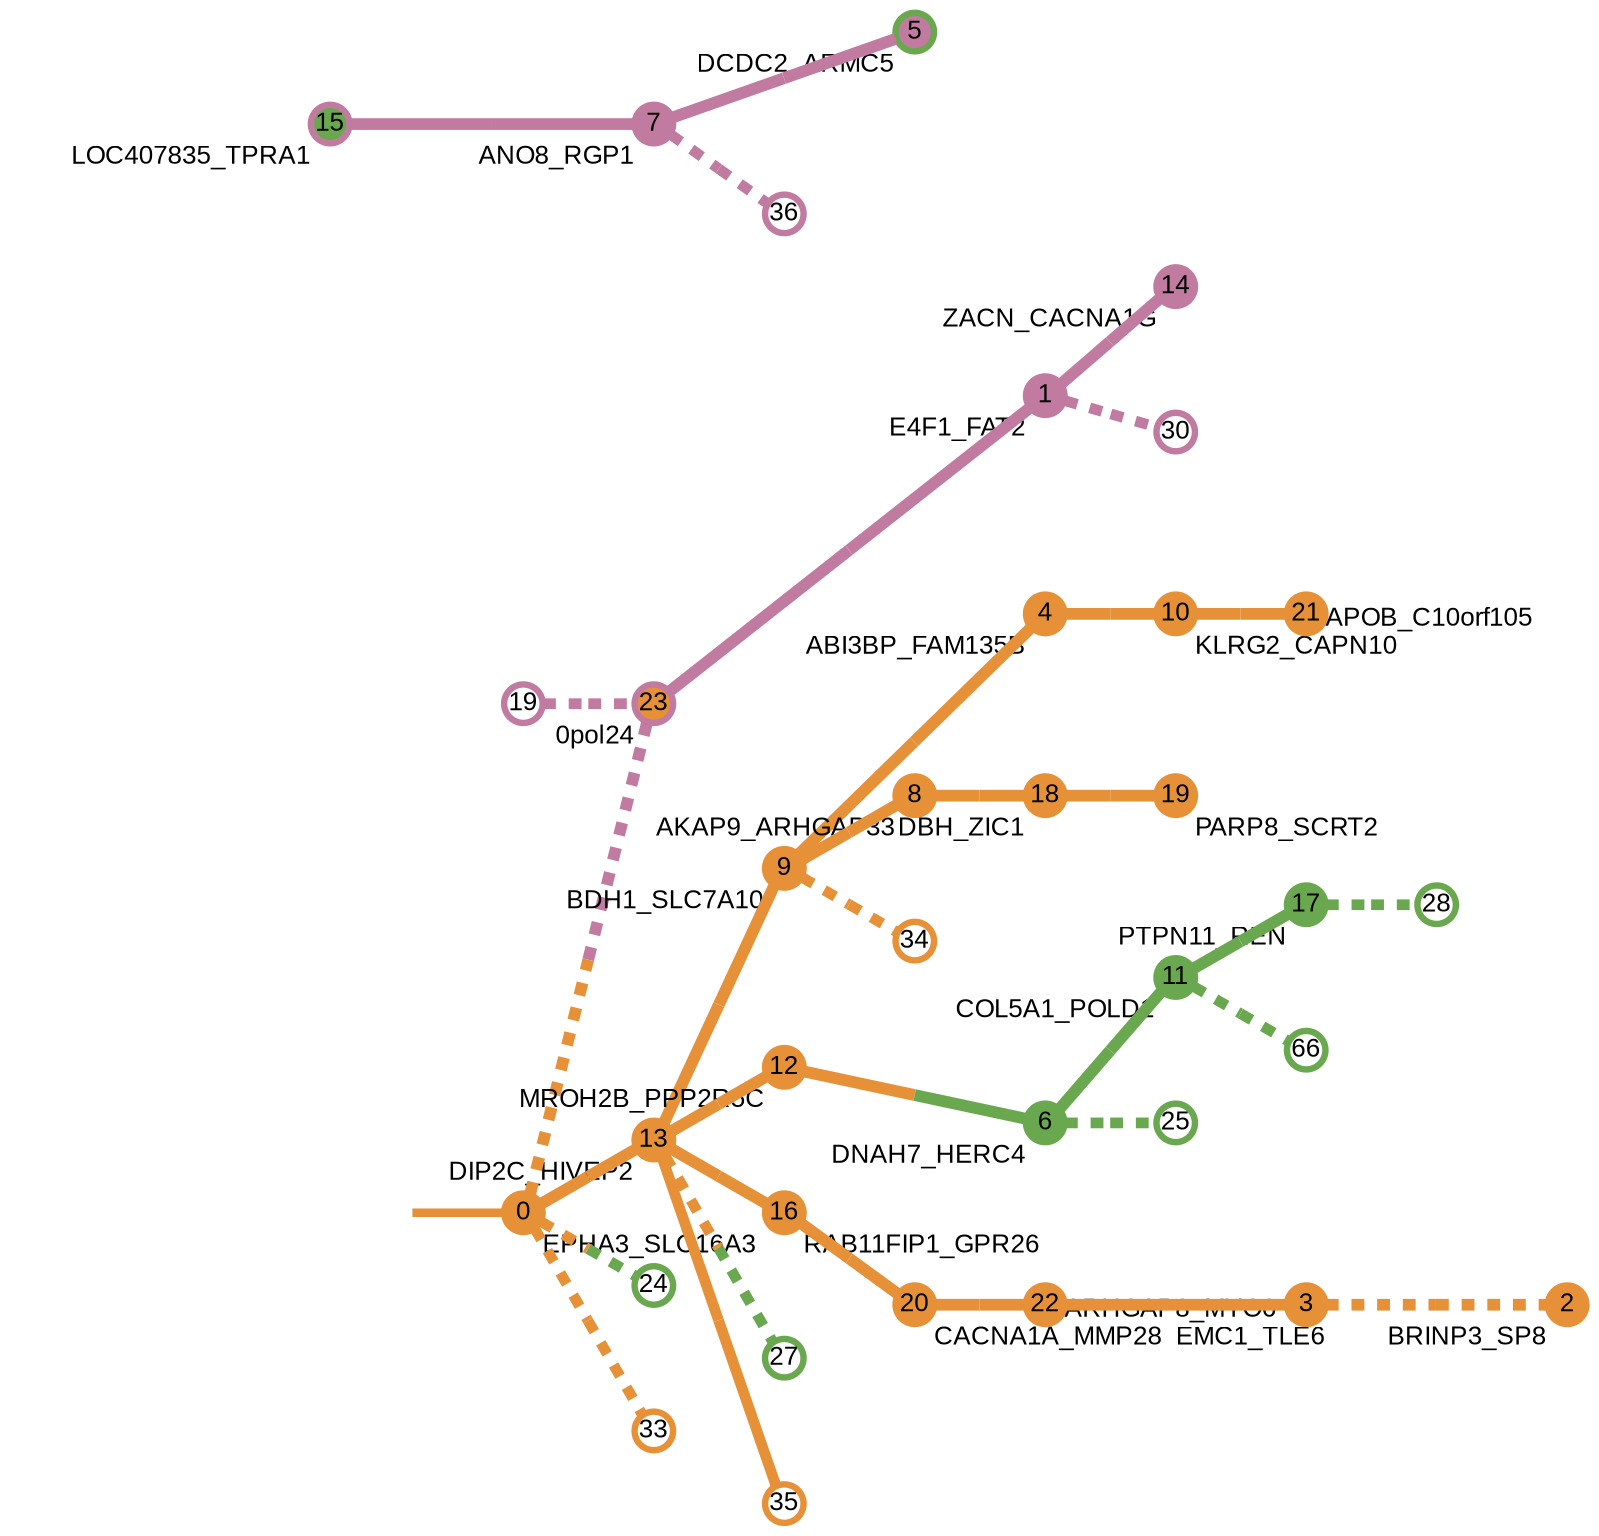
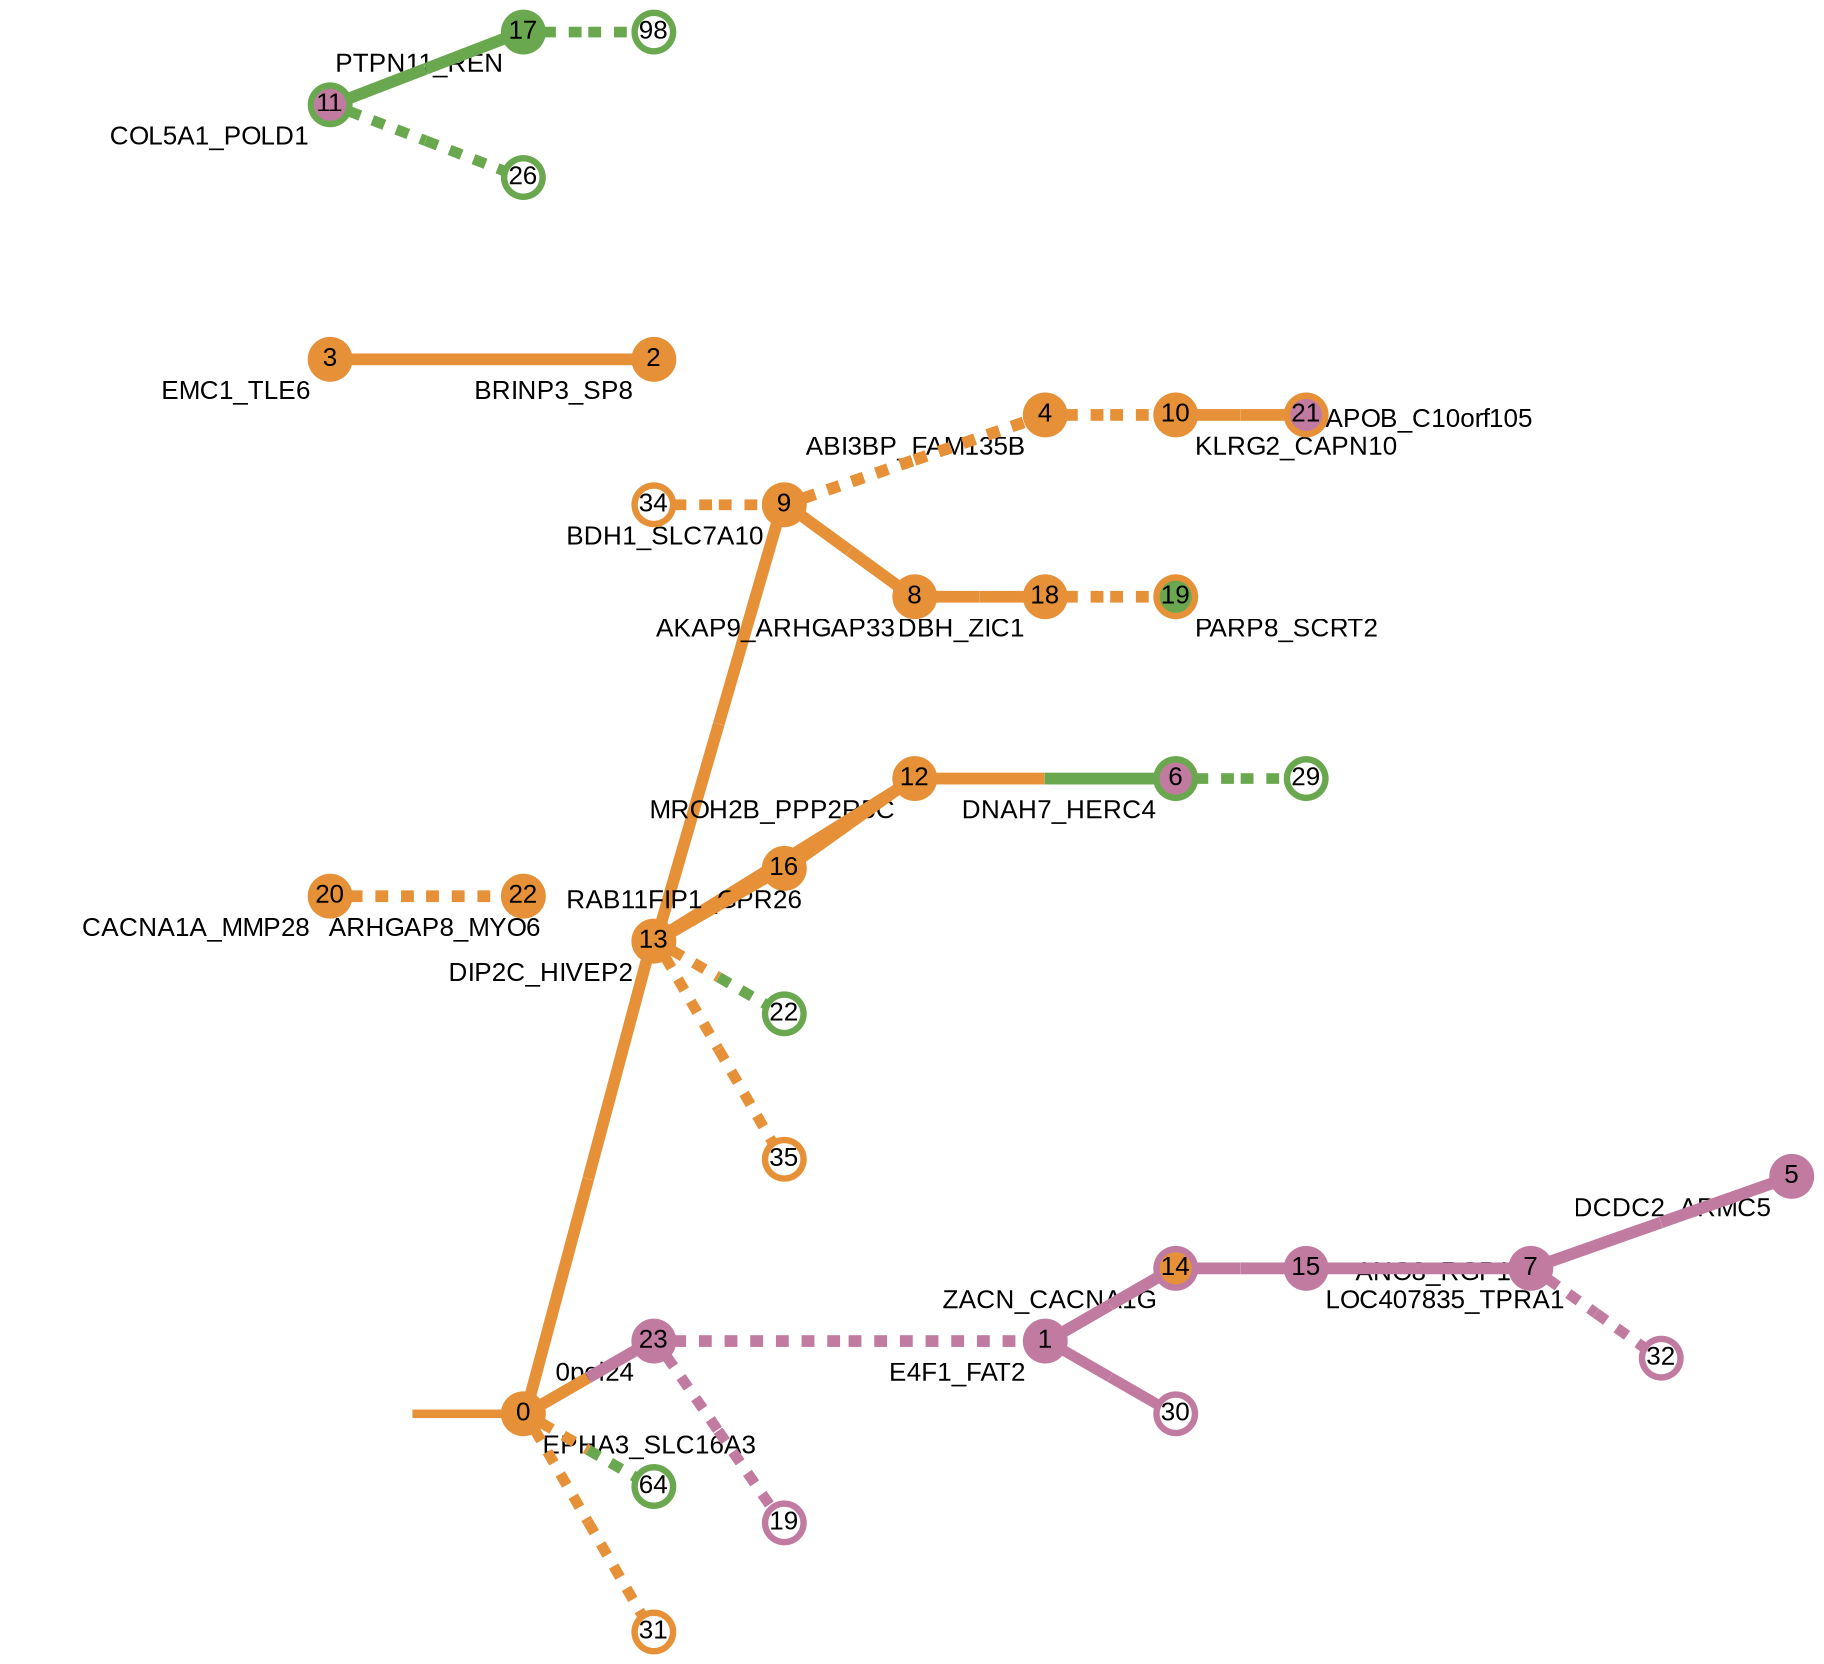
node "5 DCDC2_ARMC5": color #6aa84fff -> #c27ba0ff
node "15 LOC407835_TPRA1": fillcolor #6aa84fff -> #c27ba0ff
node "36": label "36" -> "32"
node "14 ZACN_CACNA1G": fillcolor #c27ba0ff -> #e69138ff
edge "1 E4F1_FAT2" -> "30": style dashed -> solid
edge "23 0pol24" -> "1 E4F1_FAT2": style solid -> dashed
edge "4 ABI3BP_FAM135B" -> "10 KLRG2_CAPN10": style solid -> dashed
node "21 APOB_C10orf105": fillcolor #e69138ff -> #c27ba0ff
edge "19" -> "23 0pol24": reversed
node "23 0pol24": fillcolor #e69138ff -> #c27ba0ff
edge "9 BDH1_SLC7A10" -> "4 ABI3BP_FAM135B": style solid -> dashed
edge "18 DBH_ZIC1" -> "19 PARP8_SCRT2": style solid -> dashed
node "19 PARP8_SCRT2": fillcolor #e69138ff -> #6aa84fff
edge "9 BDH1_SLC7A10" -> "34": reversed
node "28": label "28" -> "98"
edge "0 EPHA3_SLC16A3" -> "23 0pol24": style dashed -> solid
node "11 COL5A1_POLD1": fillcolor #6aa84fff -> #c27ba0ff
edge "6 DNAH7_HERC4" -> "11 COL5A1_POLD1": removed
node "66": label "66" -> "26"
node "6 DNAH7_HERC4": fillcolor #6aa84fff -> #c27ba0ff
node "25": label "25" -> "29"
edge "16 RAB11FIP1_GPR26" -> "20 CACNA1A_MMP28": now "16 RAB11FIP1_GPR26" -> "12 MROH2B_PPP2R5C"
edge "14 ZACN_CACNA1G" -> "15 LOC407835_TPRA1": added
node "24": label "24" -> "64"
edge "20 CACNA1A_MMP28" -> "22 ARHGAP8_MYO6": style solid -> dashed
edge "22 ARHGAP8_MYO6" -> "3 EMC1_TLE6": removed
edge "3 EMC1_TLE6" -> "2 BRINP3_SP8": style dashed -> solid
edge "13 DIP2C_HIVEP2" -> "35": style solid -> dashed
node "27": label "27" -> "22"
node "33": label "33" -> "31"
